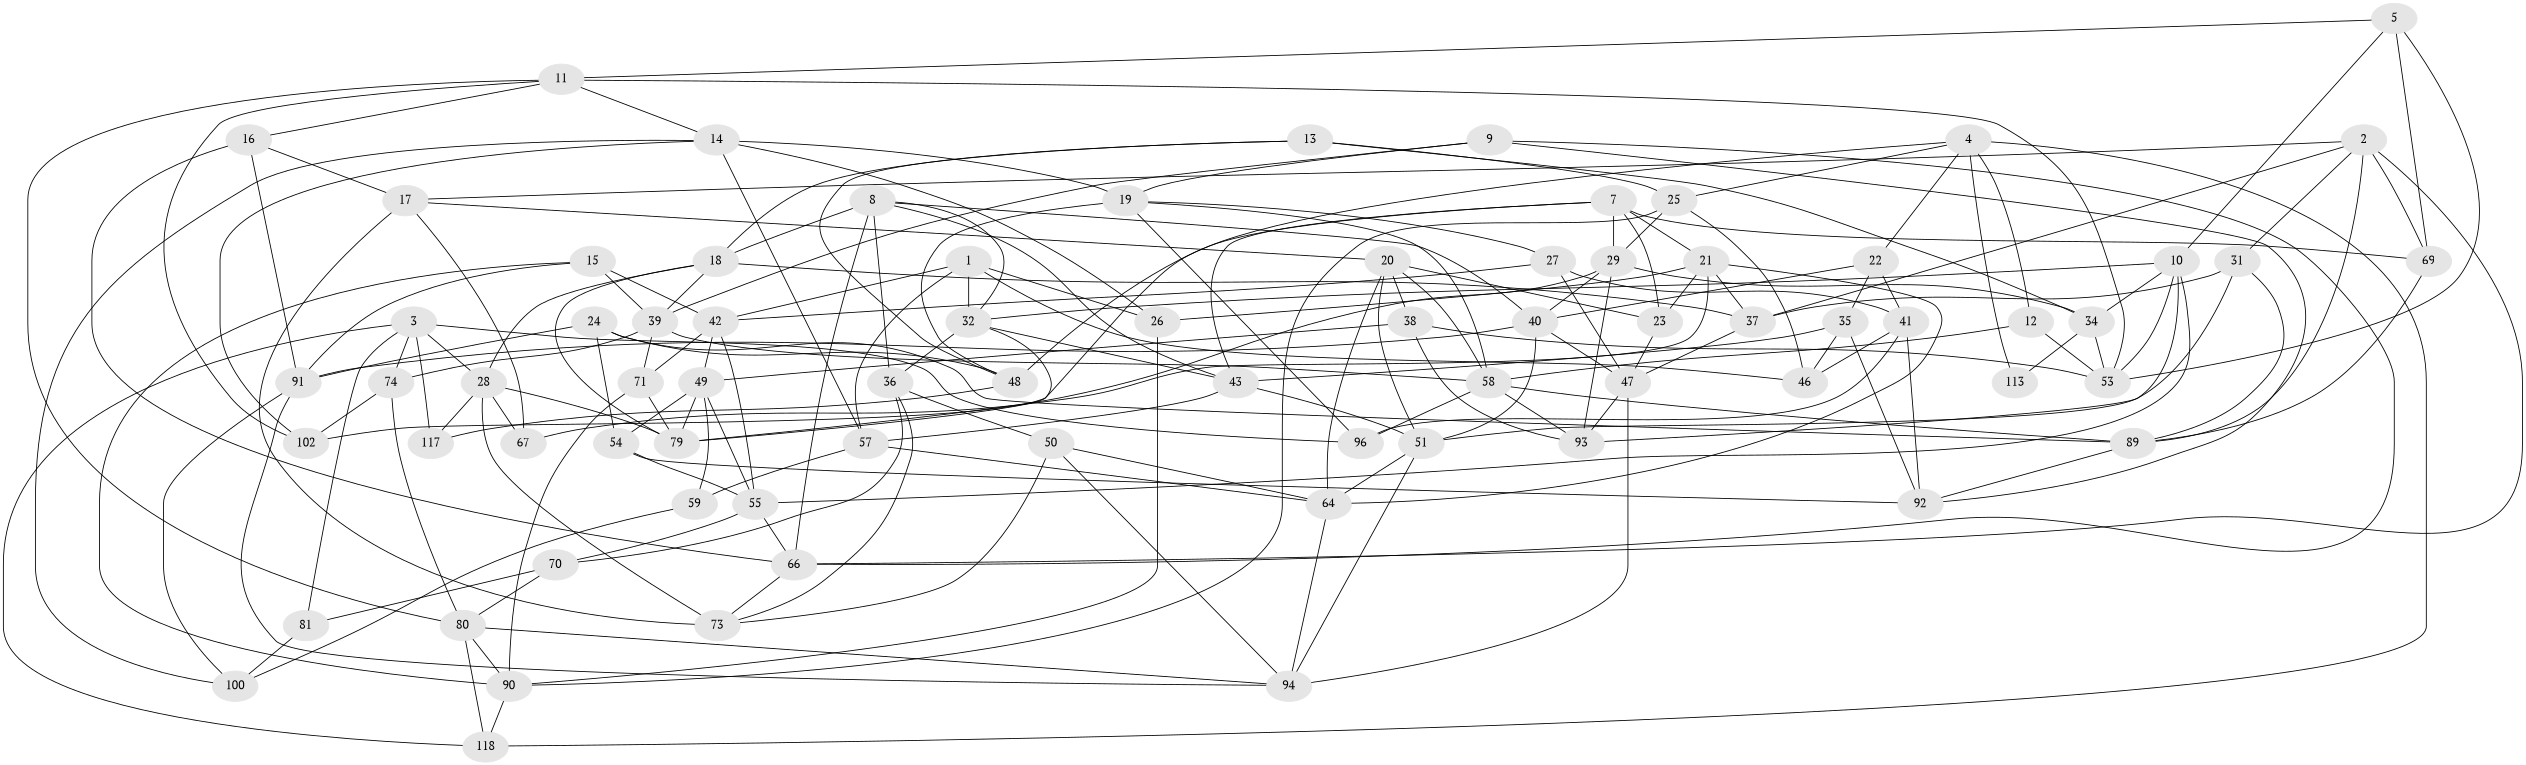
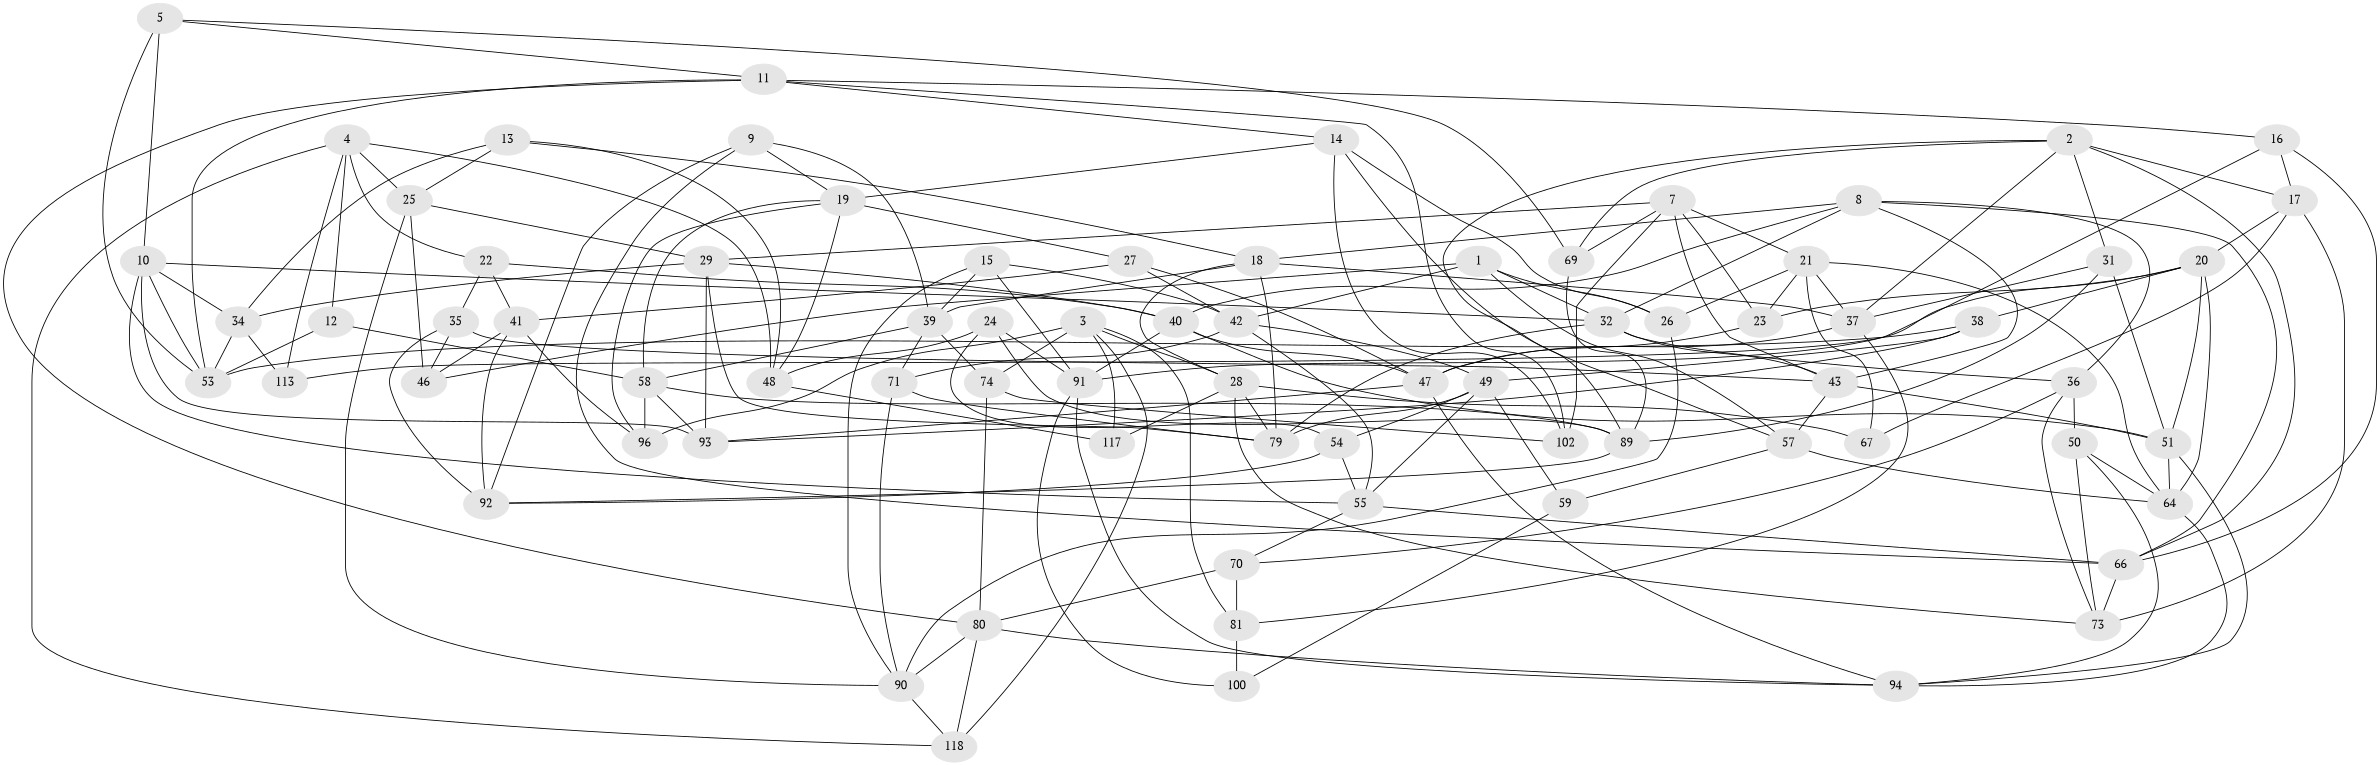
edge "14" -- "100": removed
edge "20" -- "58": now "20" -- "113"
edge "37" -- "81": added
